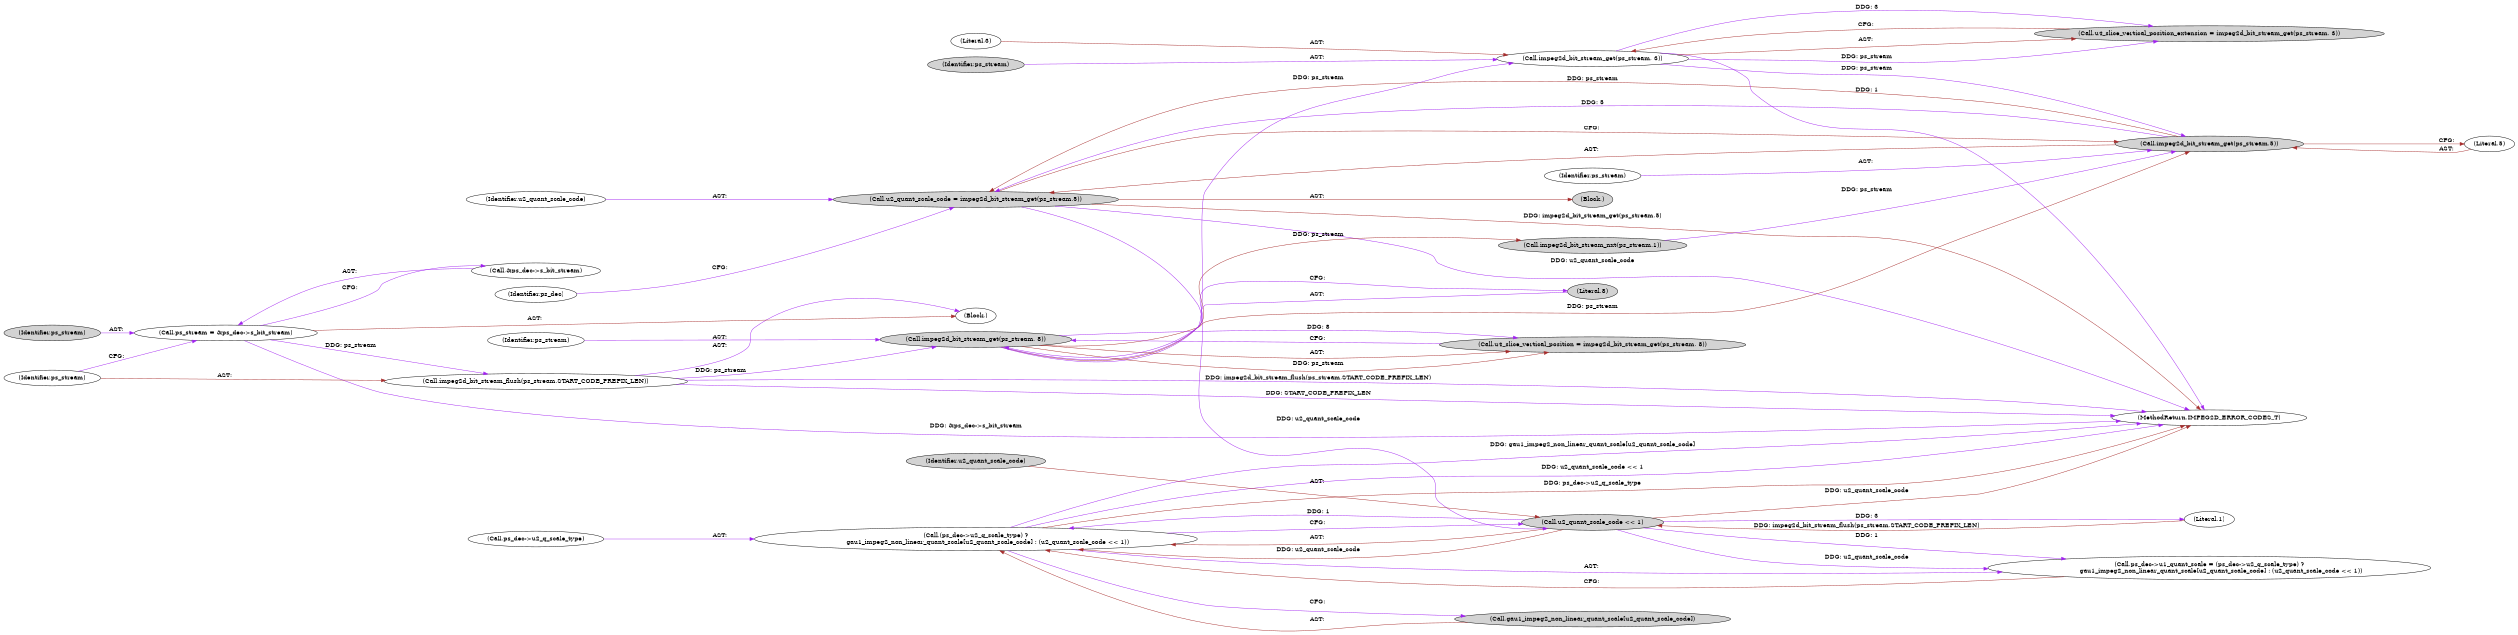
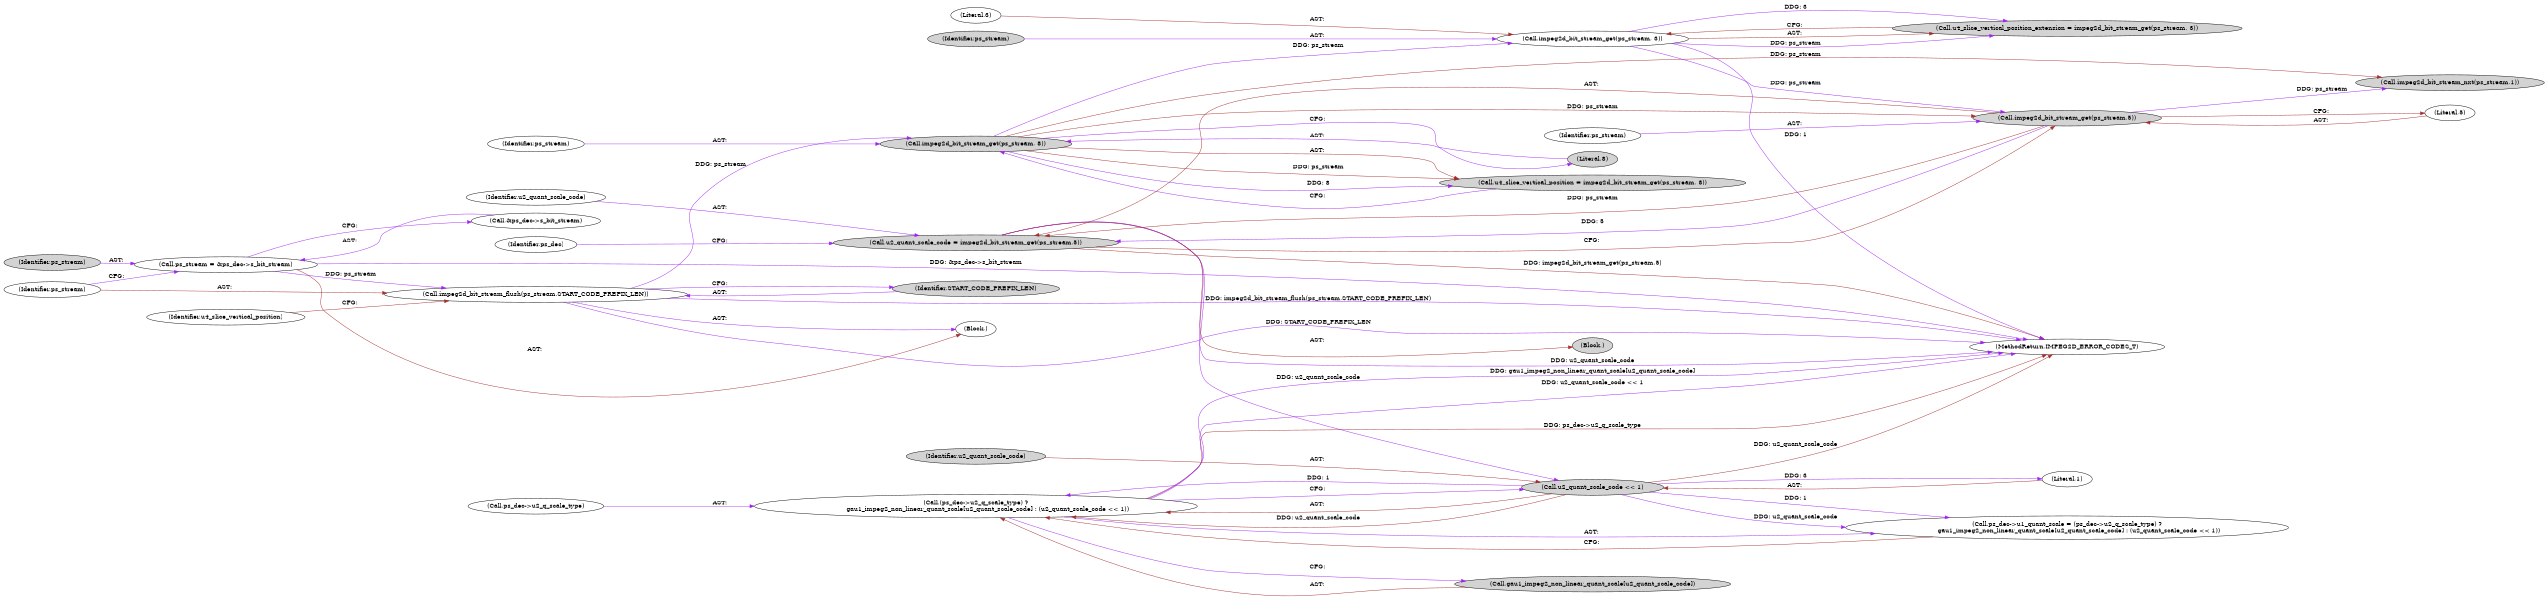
edge "(Call,impeg2d_bit_stream_nxt(ps_stream,1))" -> "(Call,impeg2d_bit_stream_get(ps_stream,5))": reversed
node "(Identifier,START_CODE_PREFIX_LEN)": added
node "(Identifier,u4_slice_vertical_position)": added
edge "(Literal,1)" -> "(Call,u2_quant_scale_code << 1)": label "DDG: impeg2d_bit_stream_flush(ps_stream,START_CODE_PREFIX_LEN)" -> "AST: "
